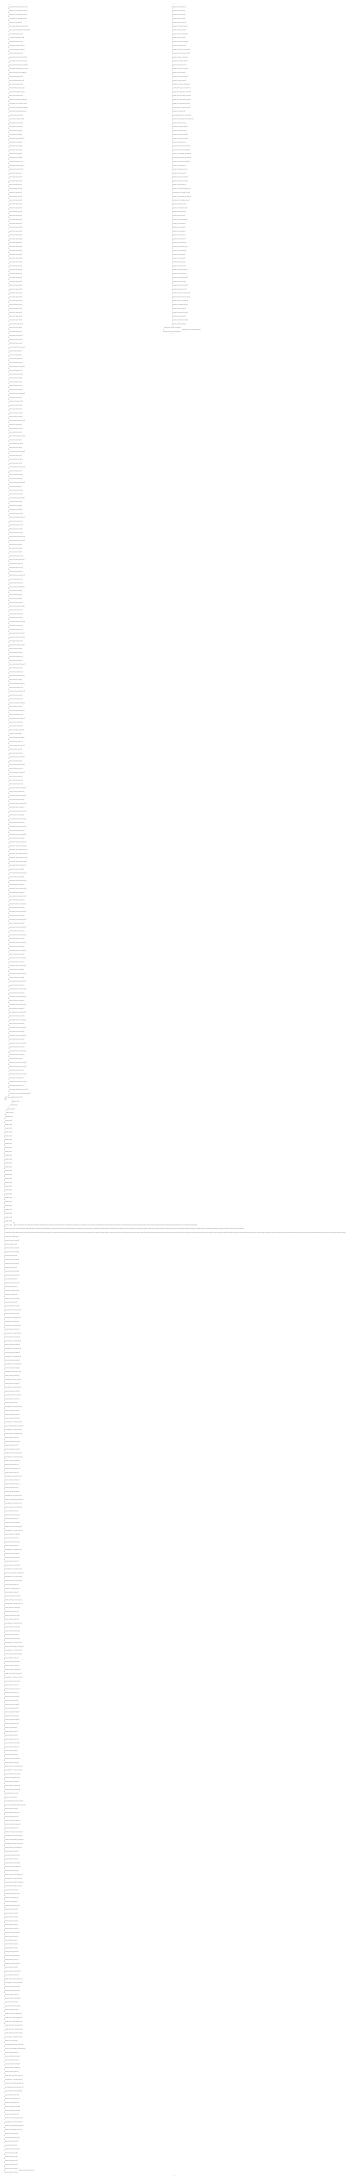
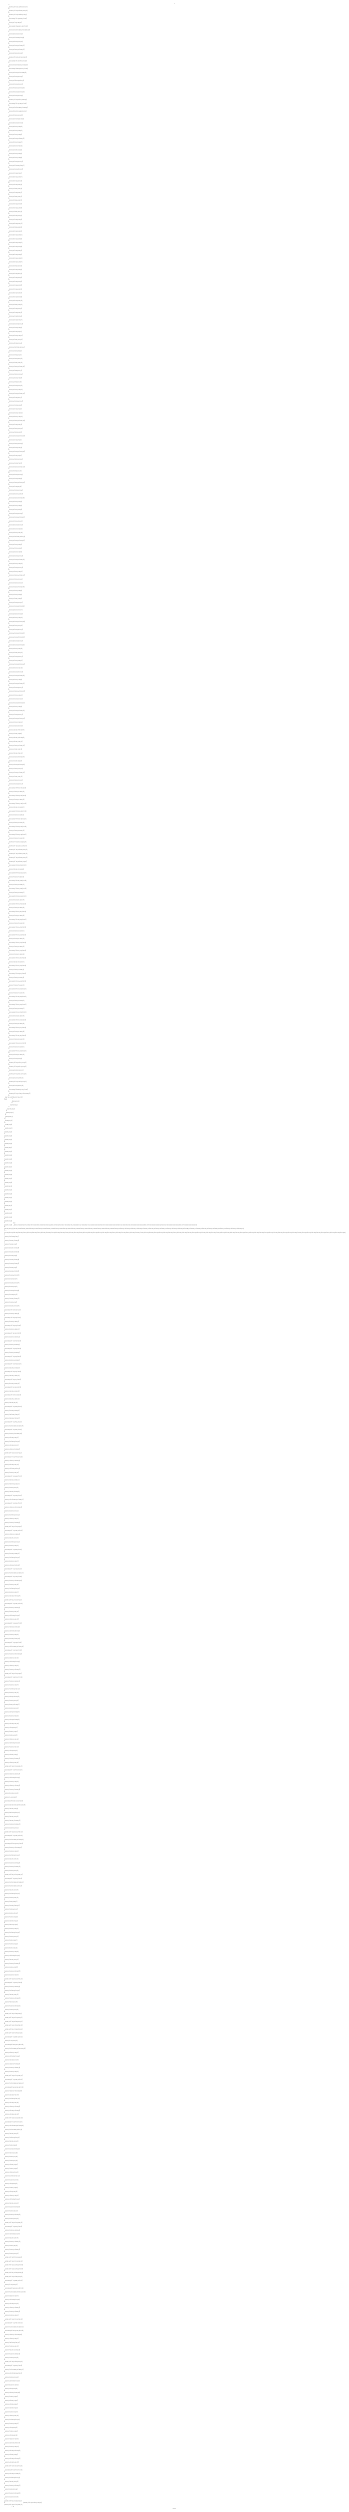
edge "l247" -> "l245": now "l247" -> "l248"
